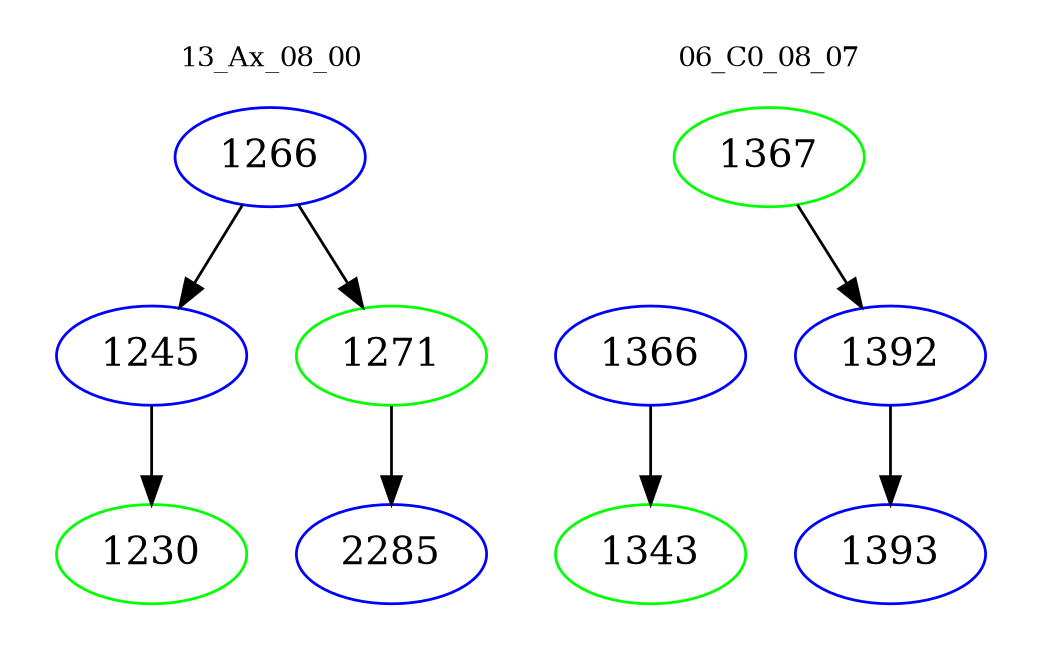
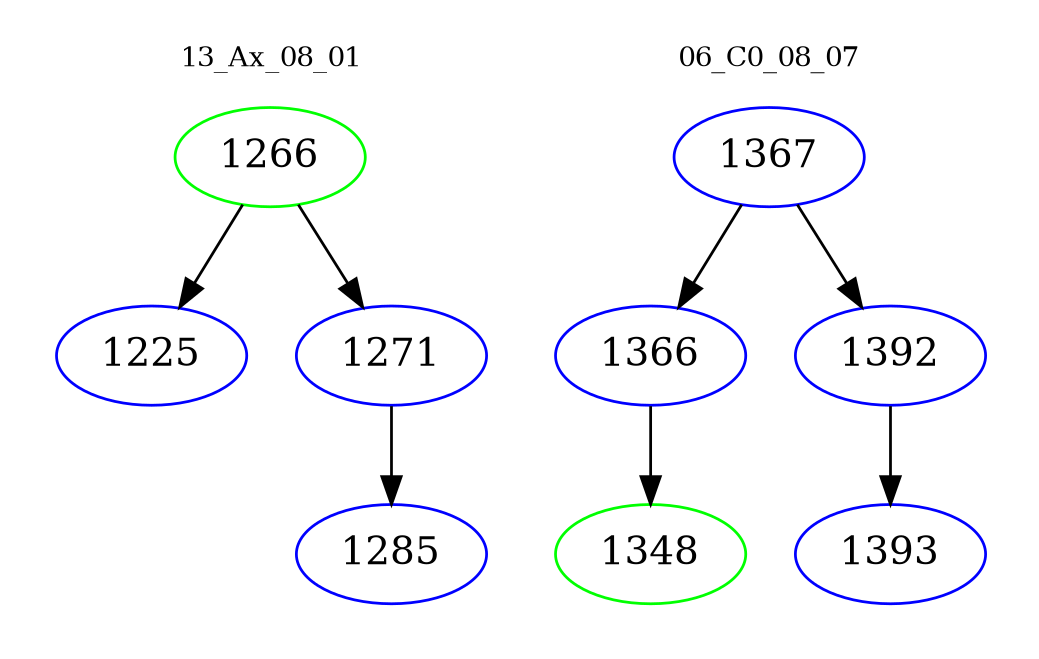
cluster "13_Ax_08_00": label "13_Ax_08_00" -> "13_Ax_08_01"
node "1266": color blue -> green
node "1367": color green -> blue
edge "1367" -> "1366": added
node "1245": label "1245" -> "1225"
node "1271": color green -> blue
node "1230": removed
node "2285": label "2285" -> "1285"
node "1343": label "1343" -> "1348"
